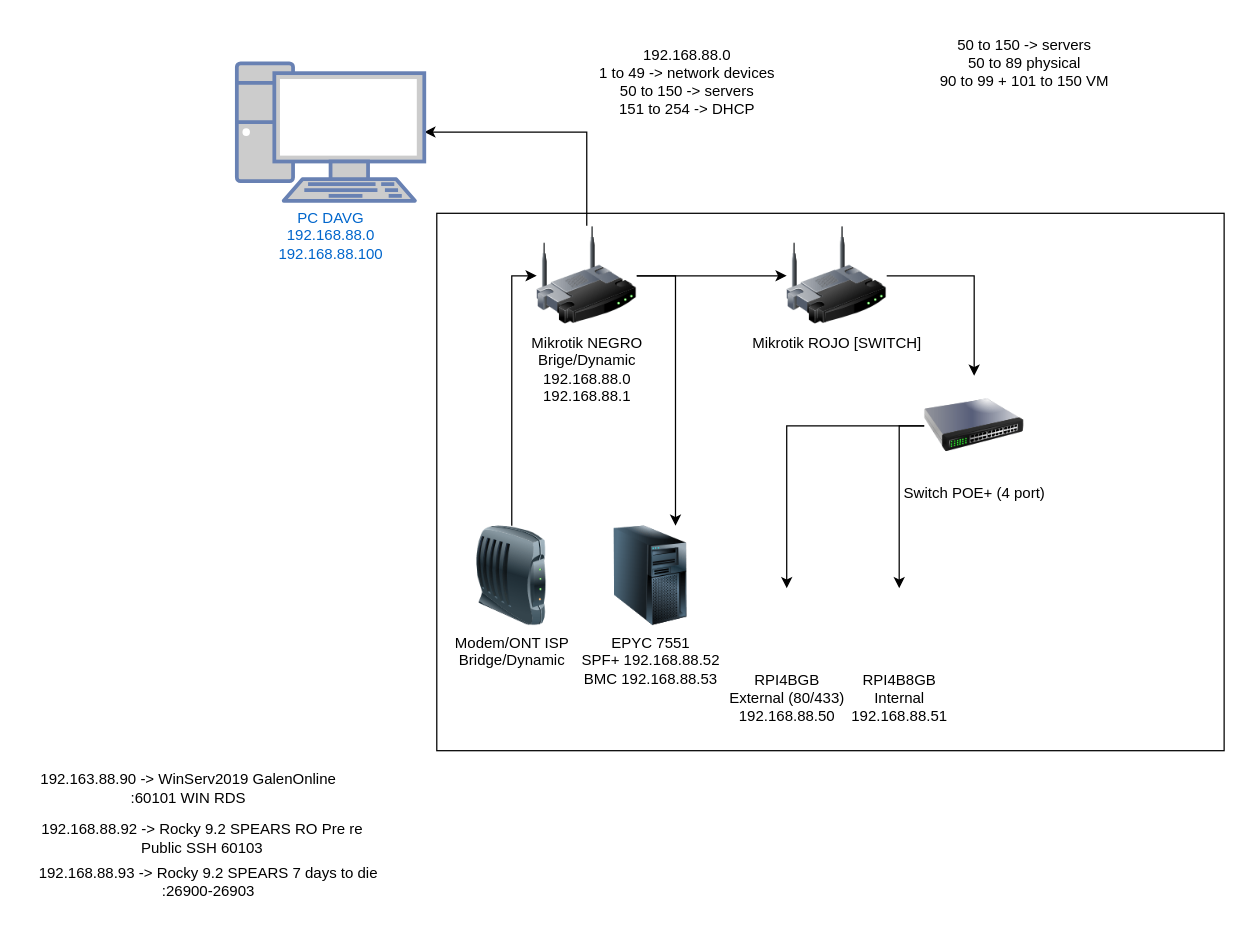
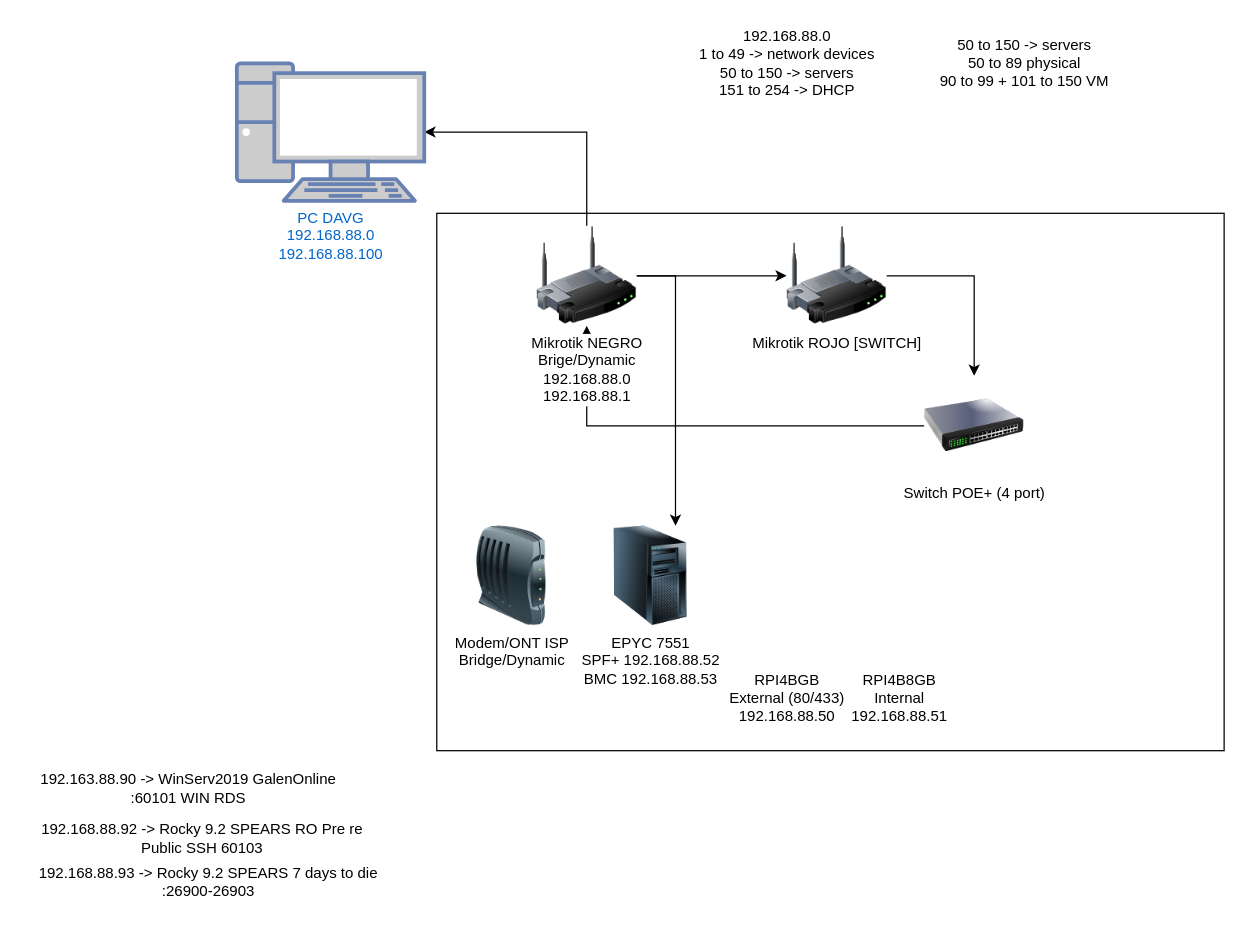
node "192.168.88.0 1 to 49 -> network devices 50 to 150 -> servers 151 to 254 -> DHCP": moved (687, 82) -> (787, 63)
edge "Modem/ONT ISP Bridge/Dynamic" -> "Mikrotik NEGRO Brige/Dynamic 192.168.88.0 192.168.88.1": removed
edge "Switch POE+ (4 port)" -> "RPI4BGB External (80/433) 192.168.88.50": now "Switch POE+ (4 port)" -> "Mikrotik NEGRO Brige/Dynamic 192.168.88.0 192.168.88.1"
edge "Switch POE+ (4 port)" -> "RPI4B8GB Internal 192.168.88.51": removed
